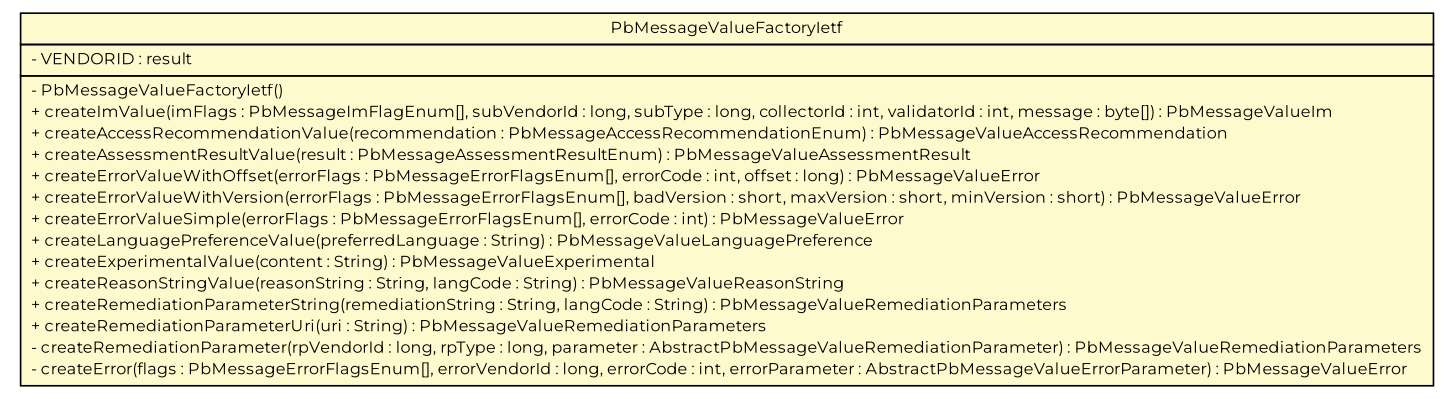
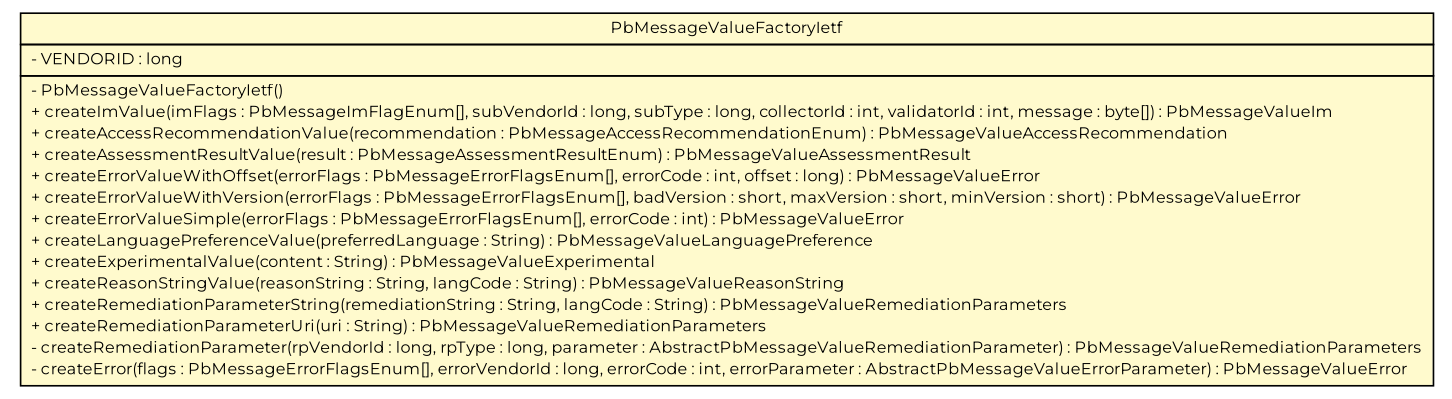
node "PbMessageValueFactoryIetf": text "- VENDORID : result" -> "- VENDORID : long"
